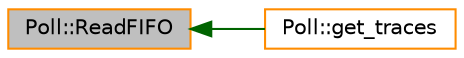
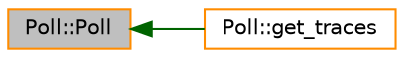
node "Poll::ReadFIFO": label "Poll::ReadFIFO" -> "Poll::Poll"
